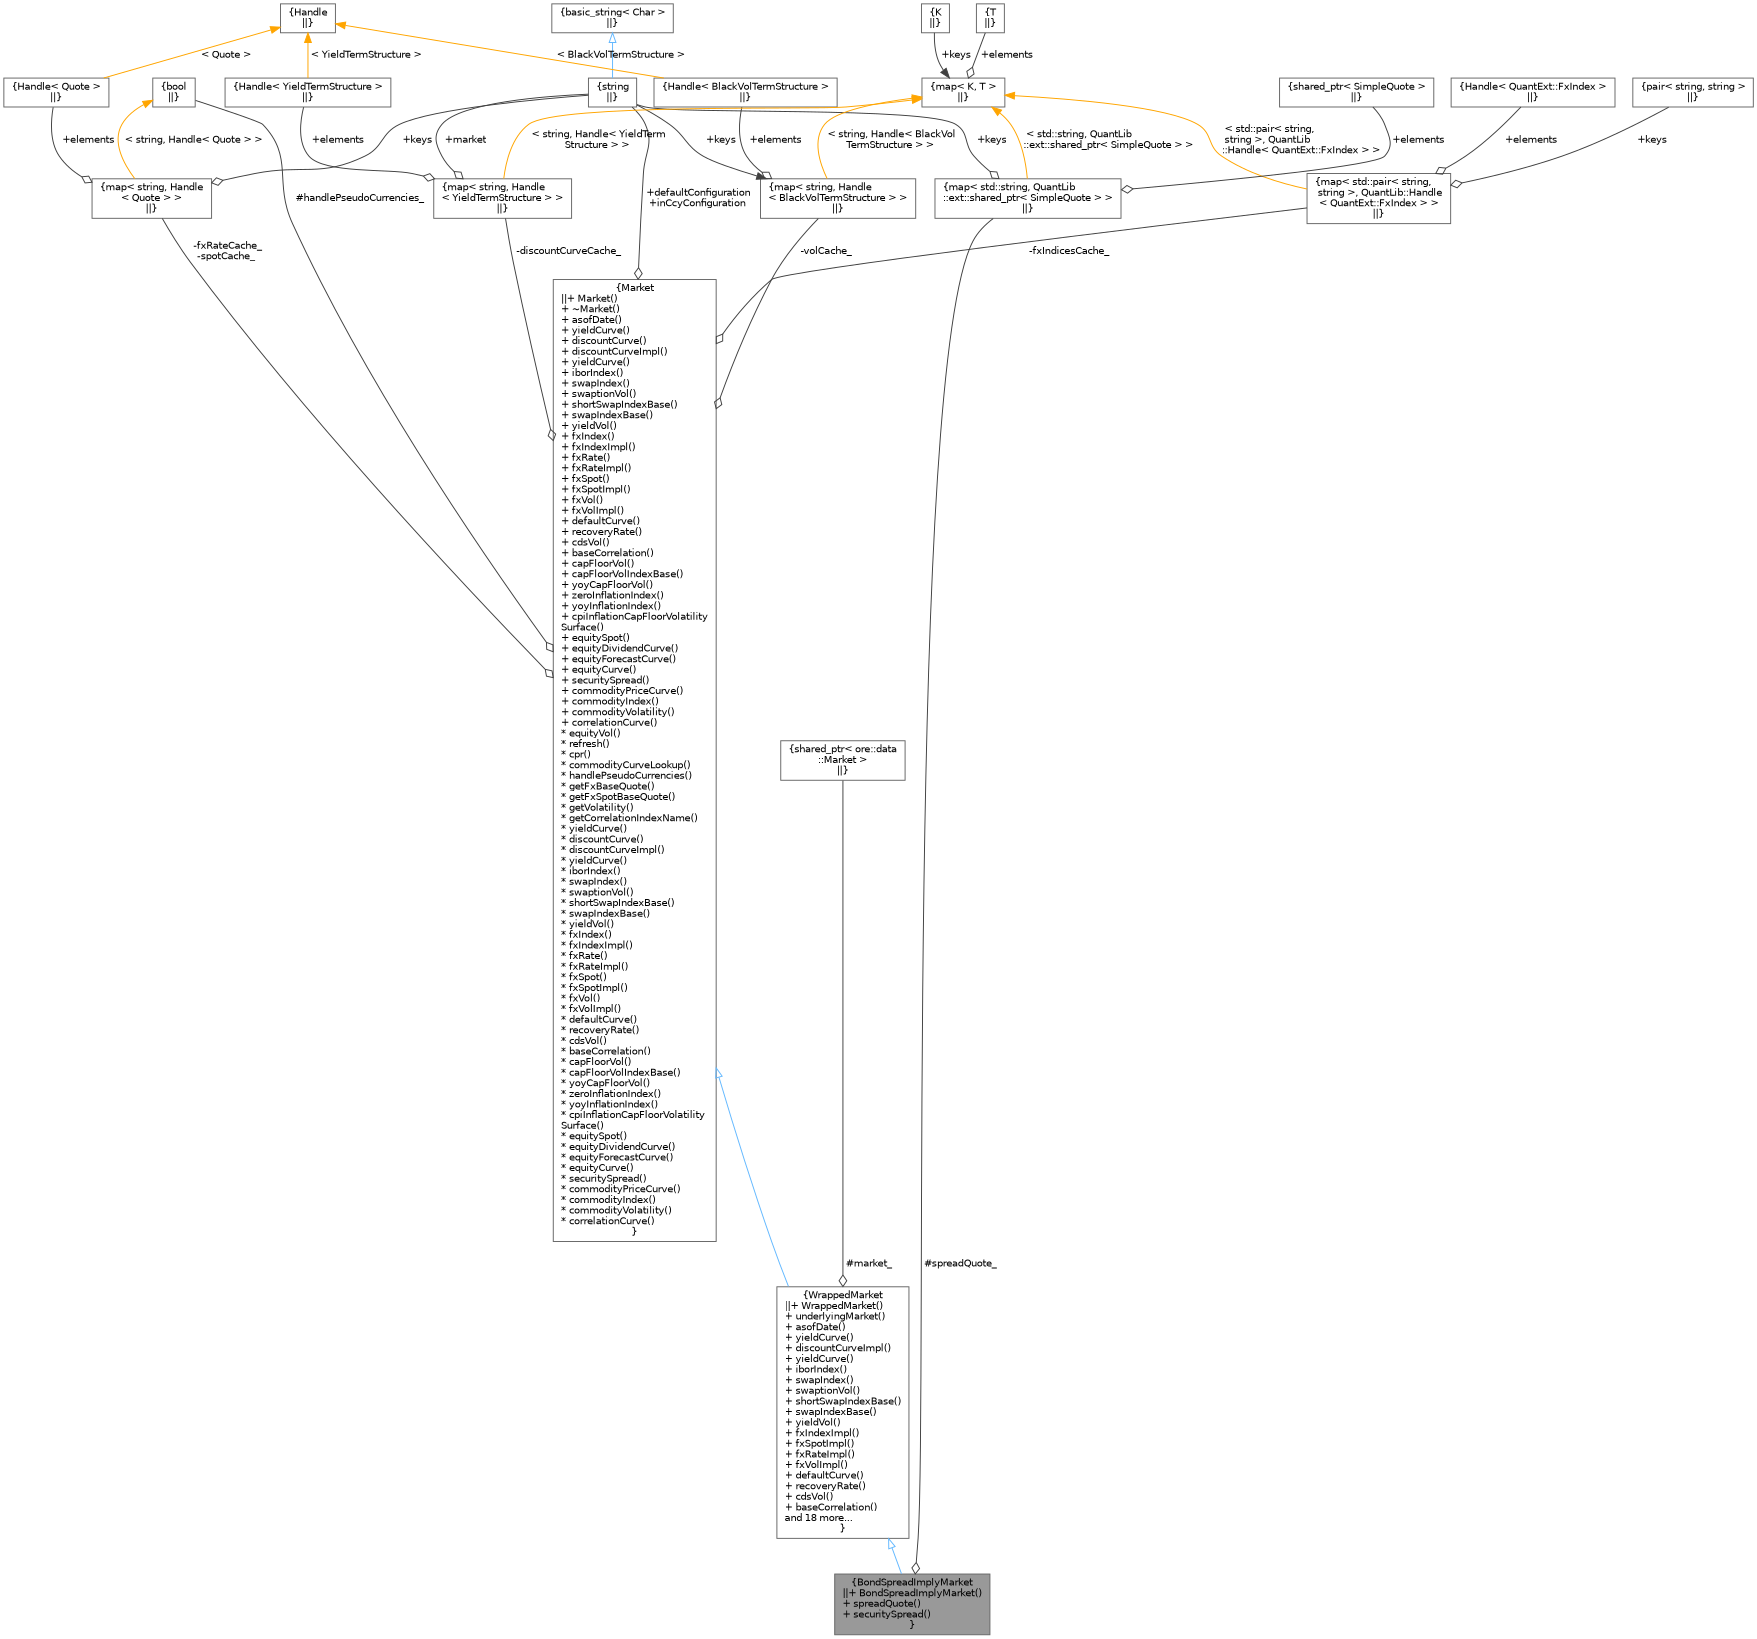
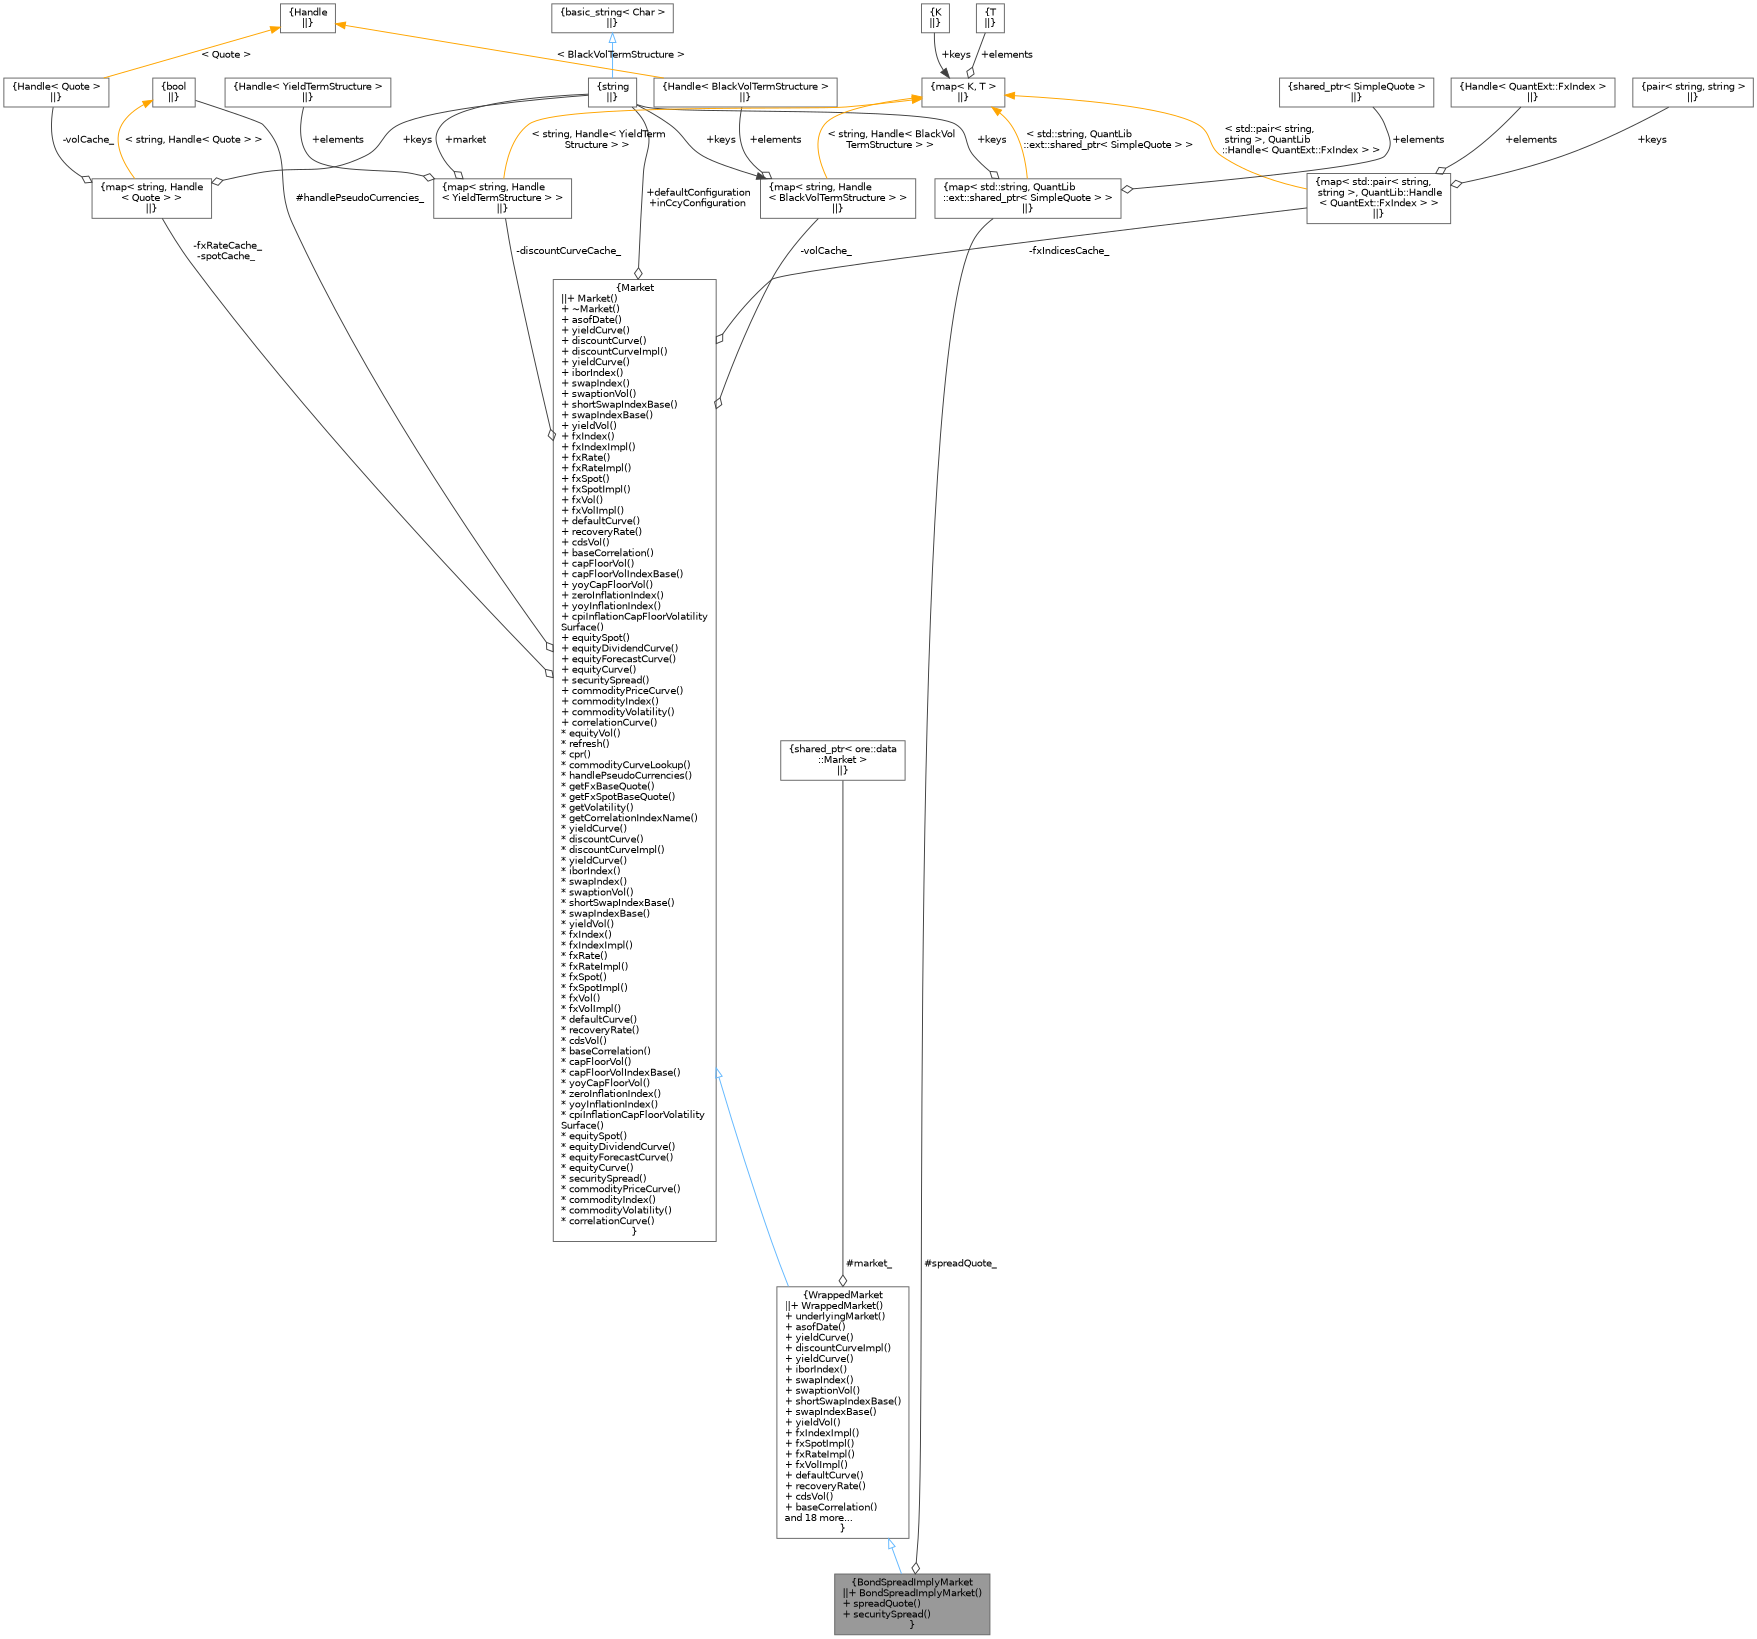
edge "{Handle< YieldTermStructure > ||}" -> "{Handle ||}": removed, label "< YieldTermStructure >"
edge "{Handle< Quote > ||}" -> "{map< string, Handle < Quote > > ||}": label " +elements" -> " -volCache_"
